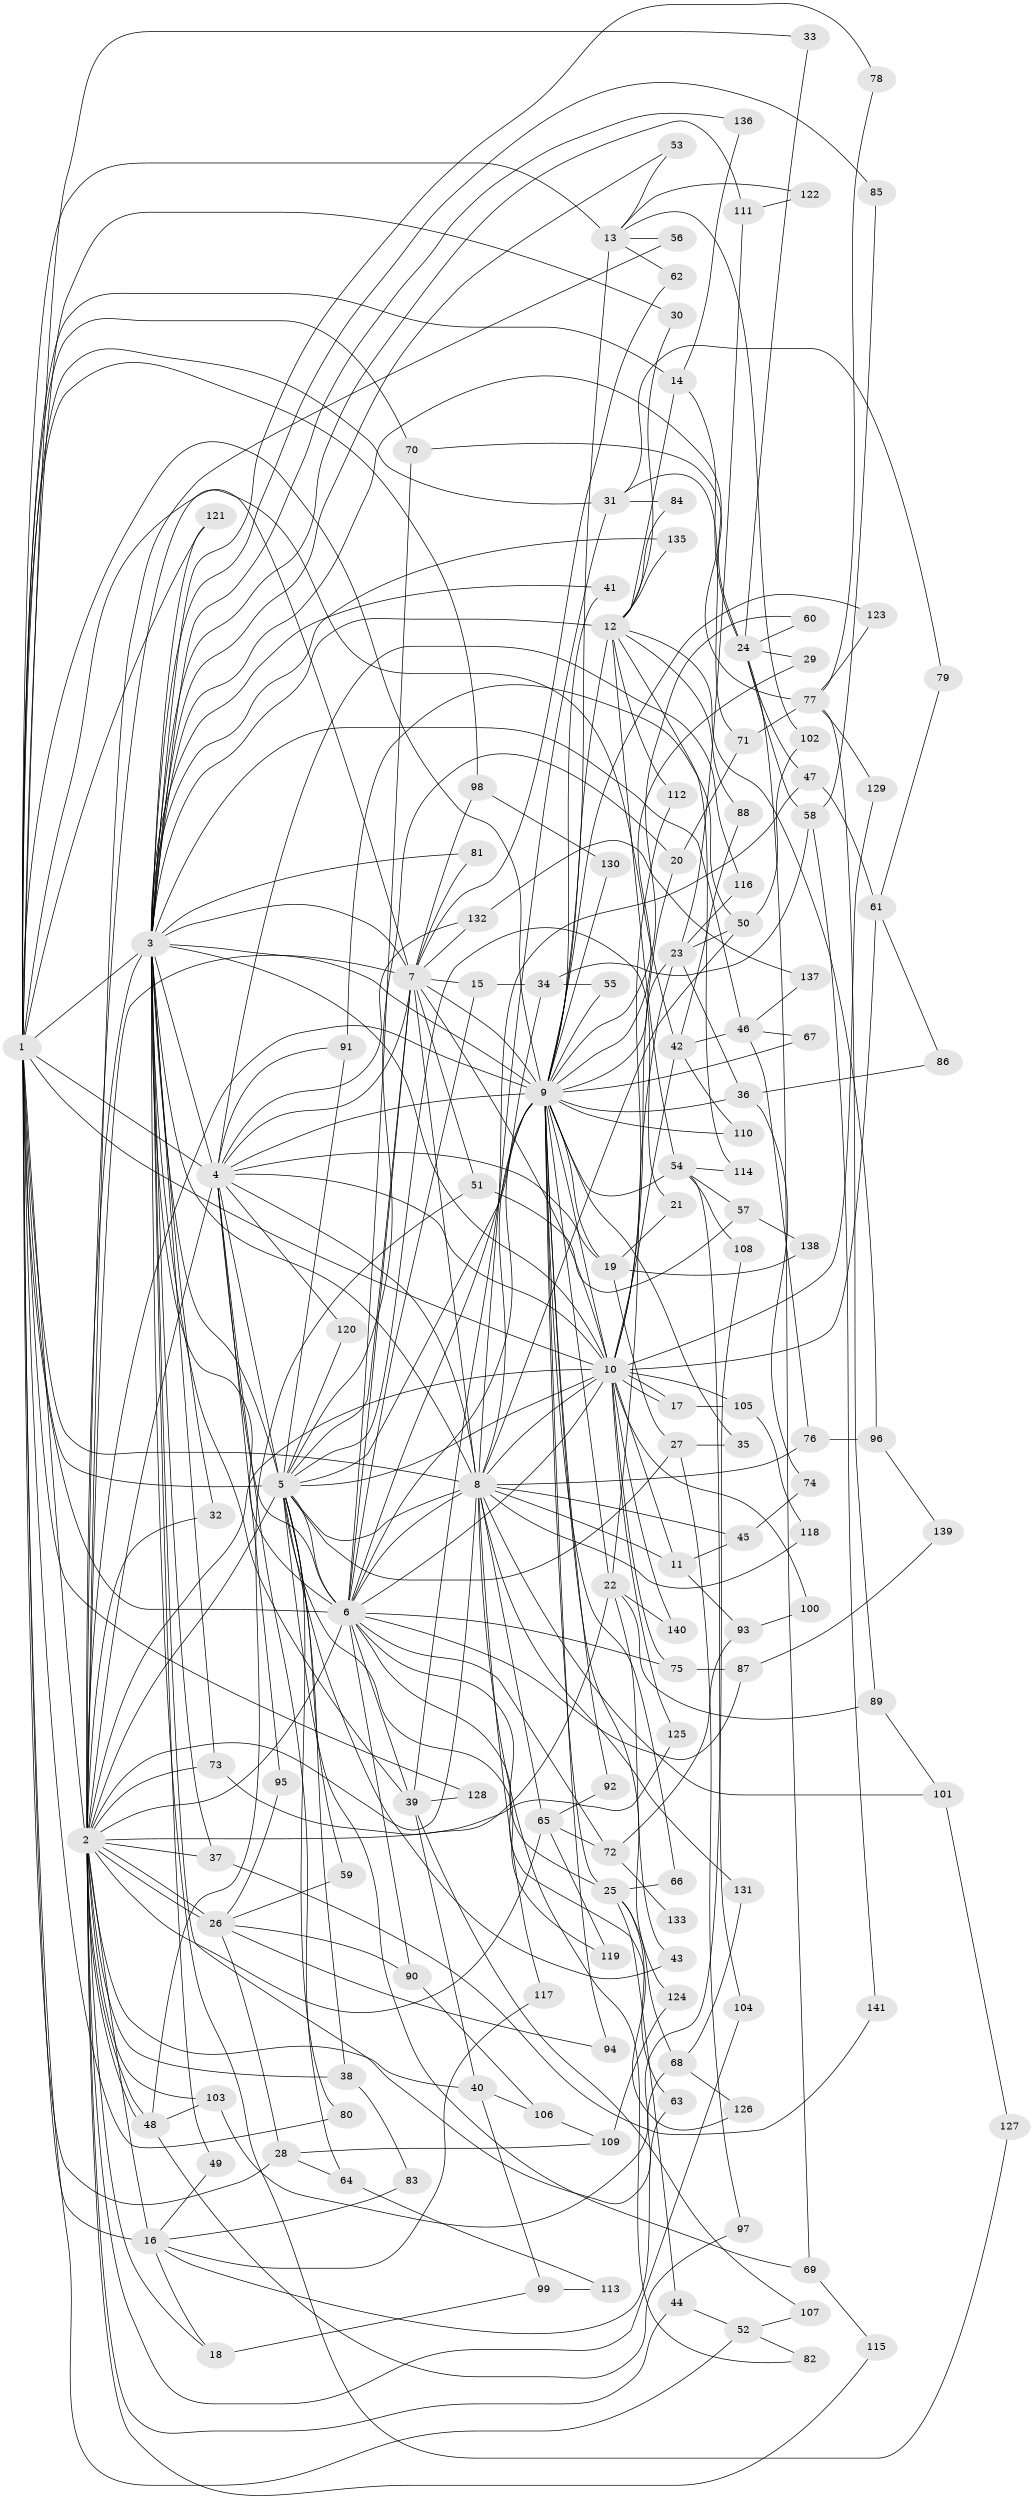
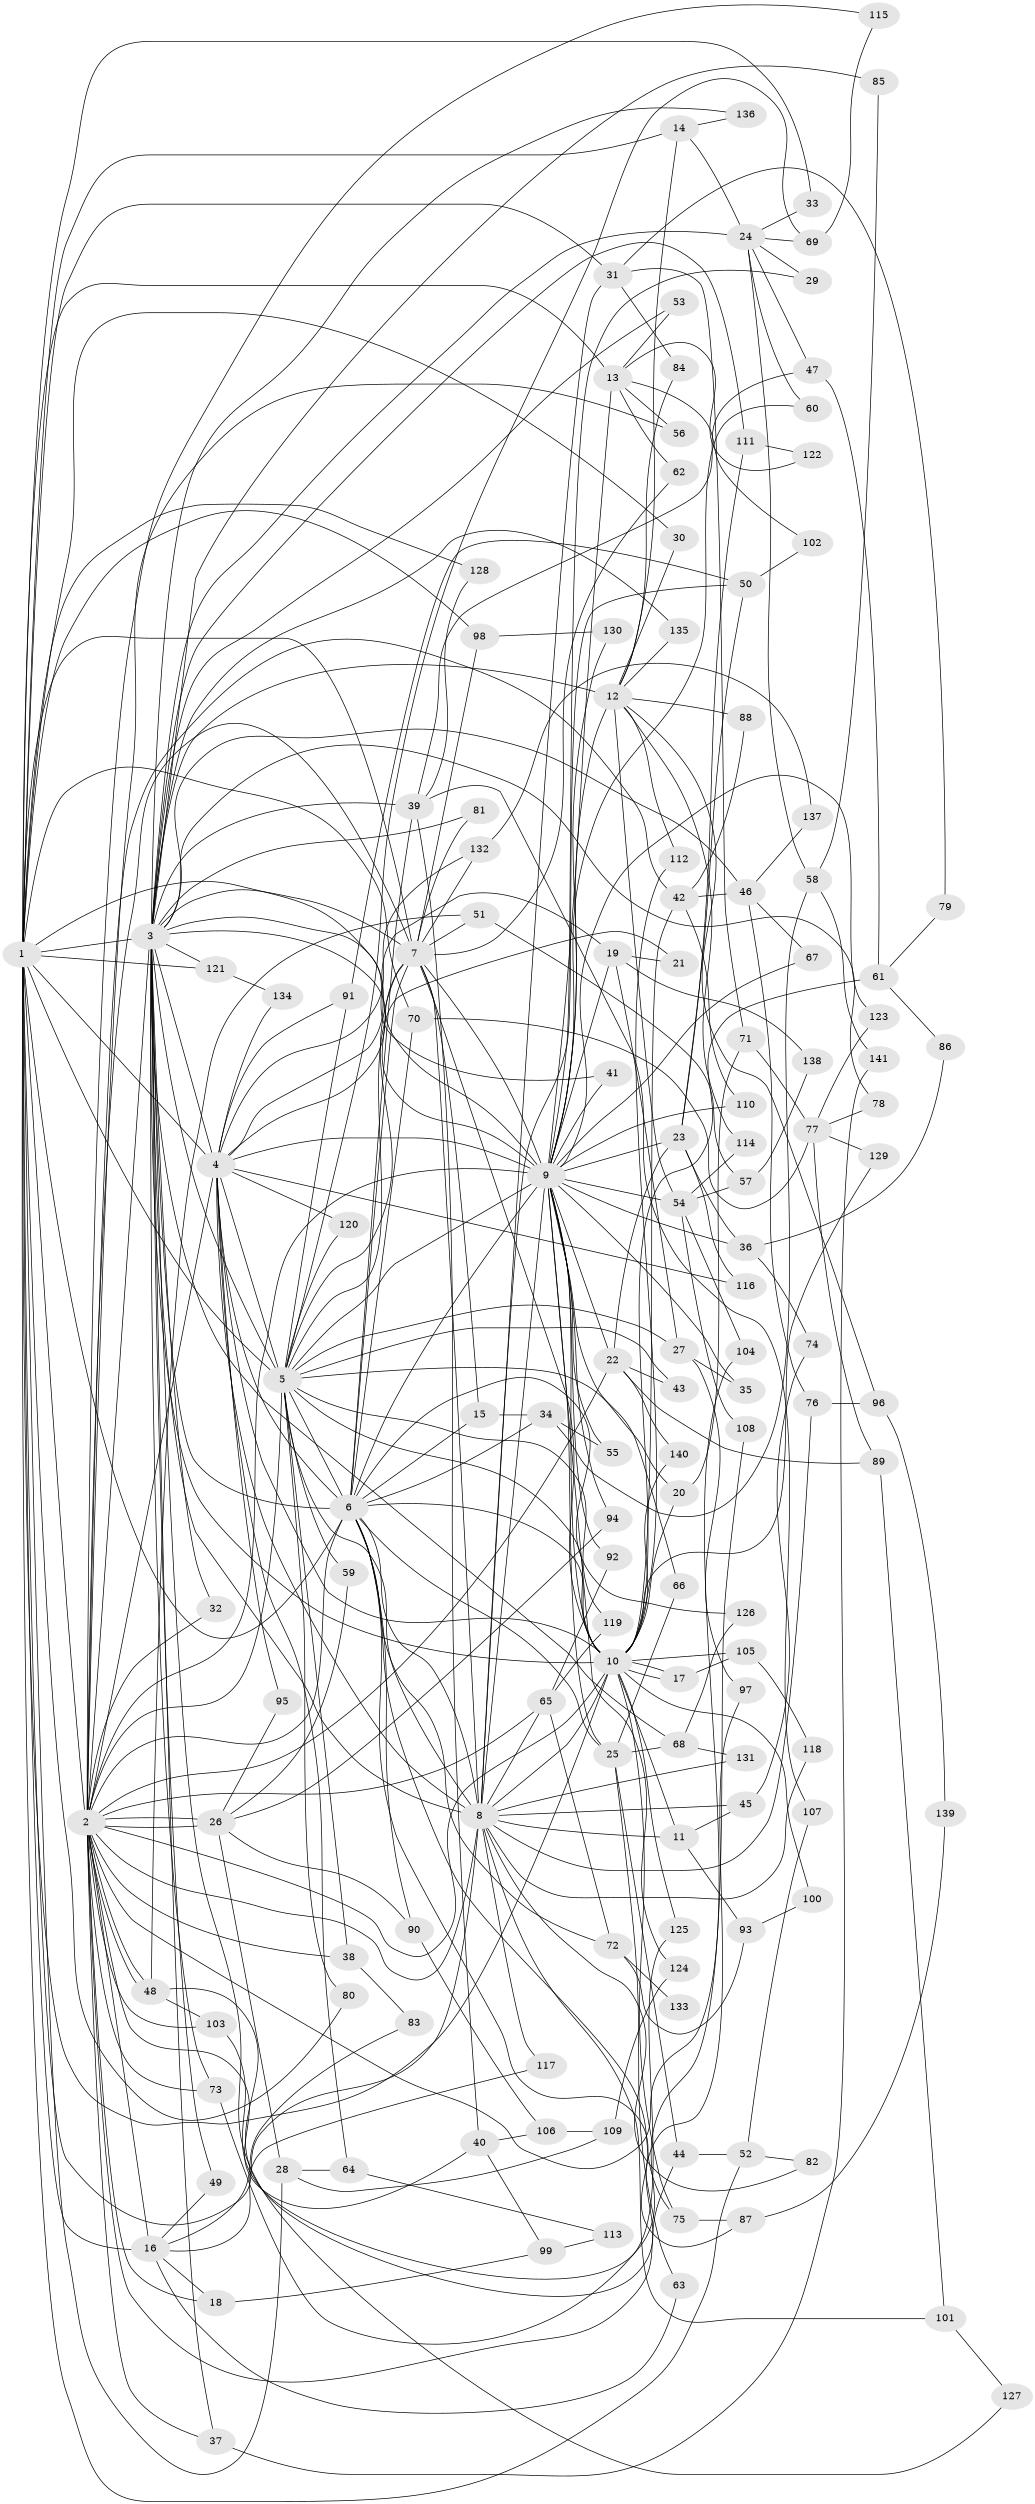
node "134": added
